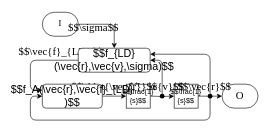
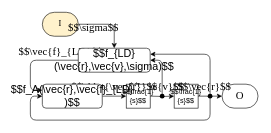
node "I": fillcolor #ffffff -> #fff2cc
